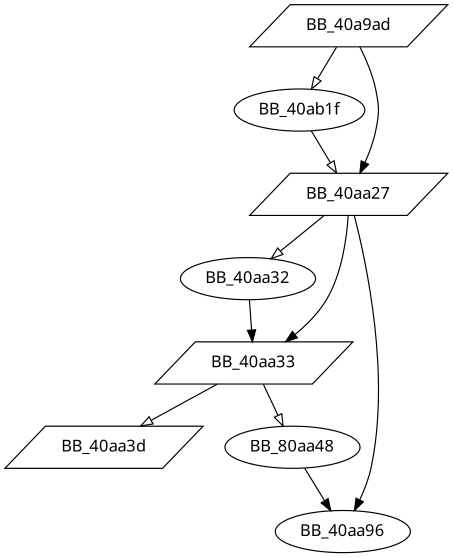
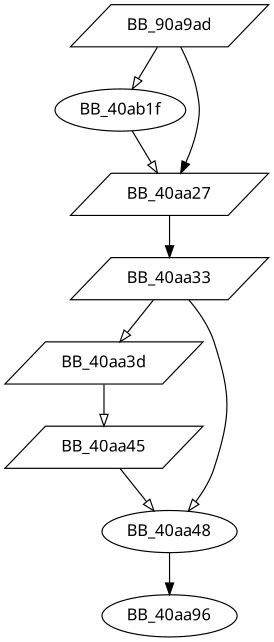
node "BB_40a9ad": label "BB_40a9ad" -> "BB_90a9ad"
node "BB_40aa32": removed
edge "BB_40aa27" -> "BB_40aa96": removed
node "BB_40aa45": added
node "BB_80aa48": label "BB_80aa48" -> "BB_40aa48"
